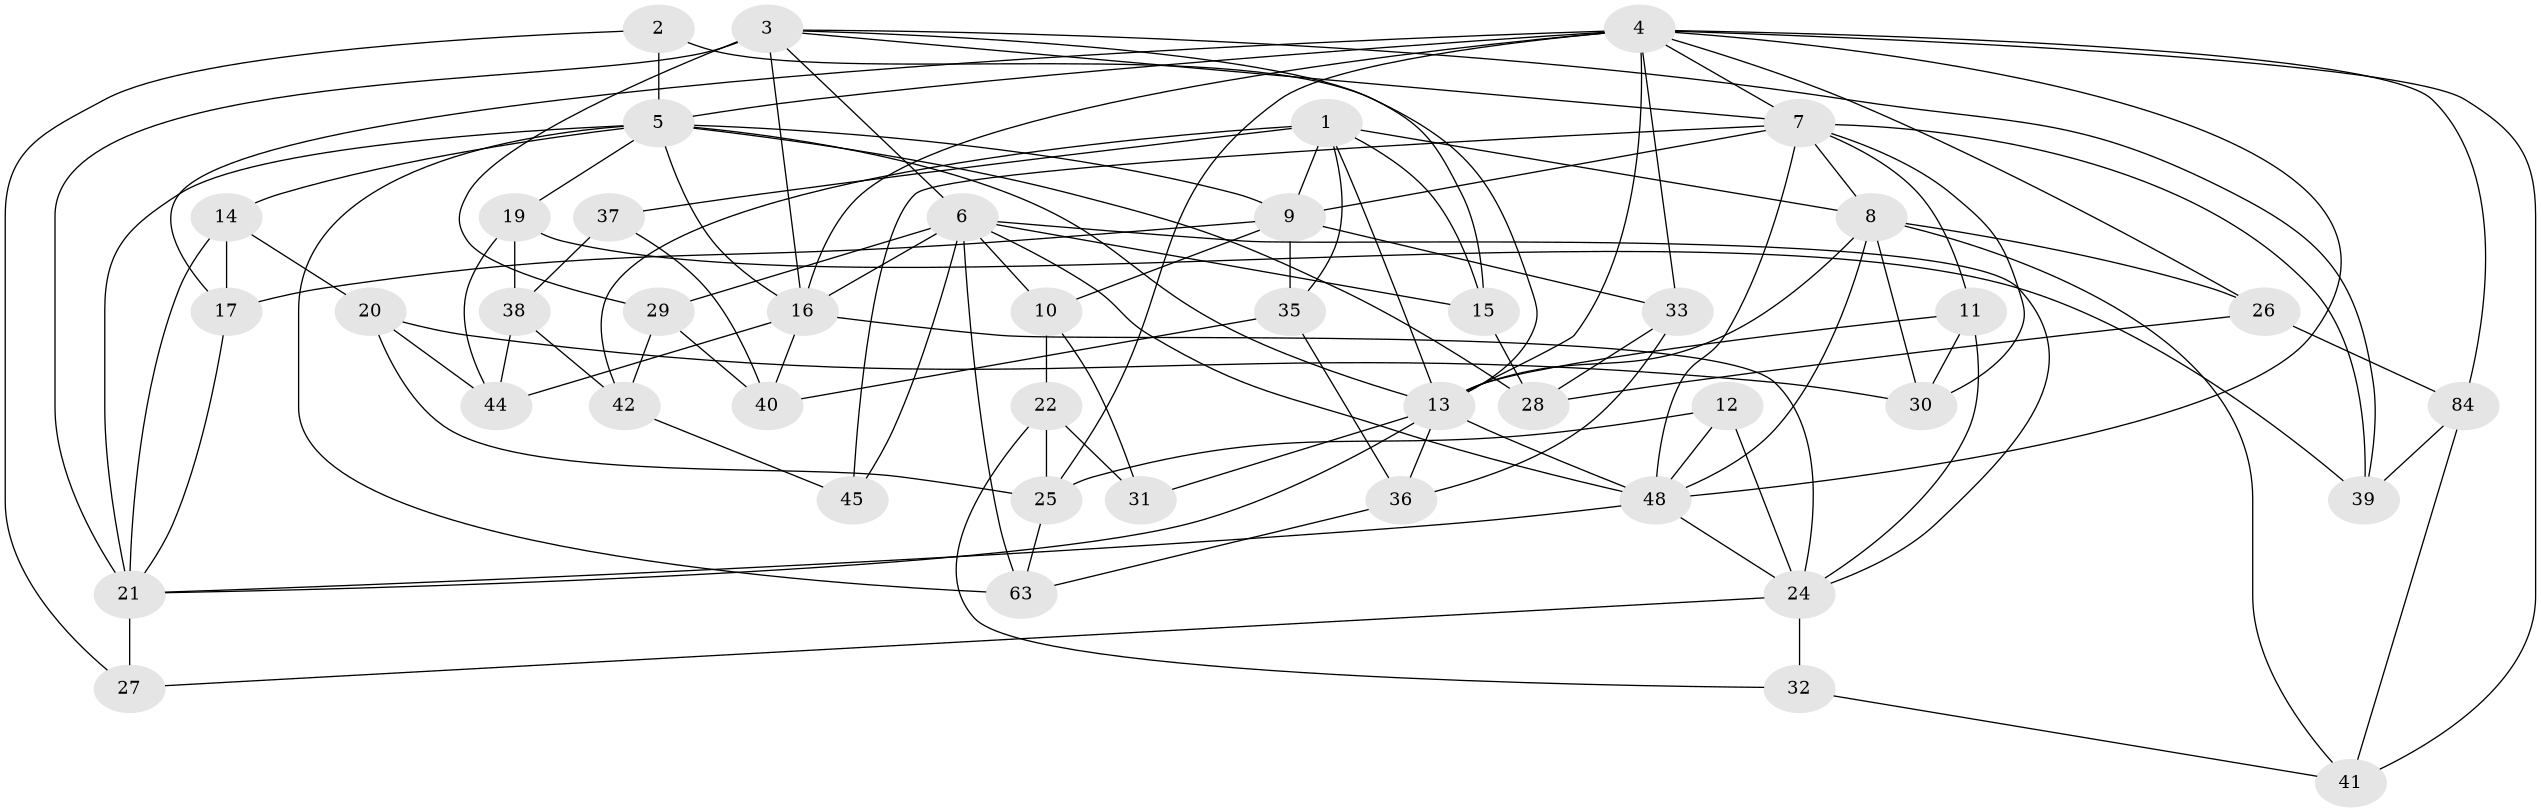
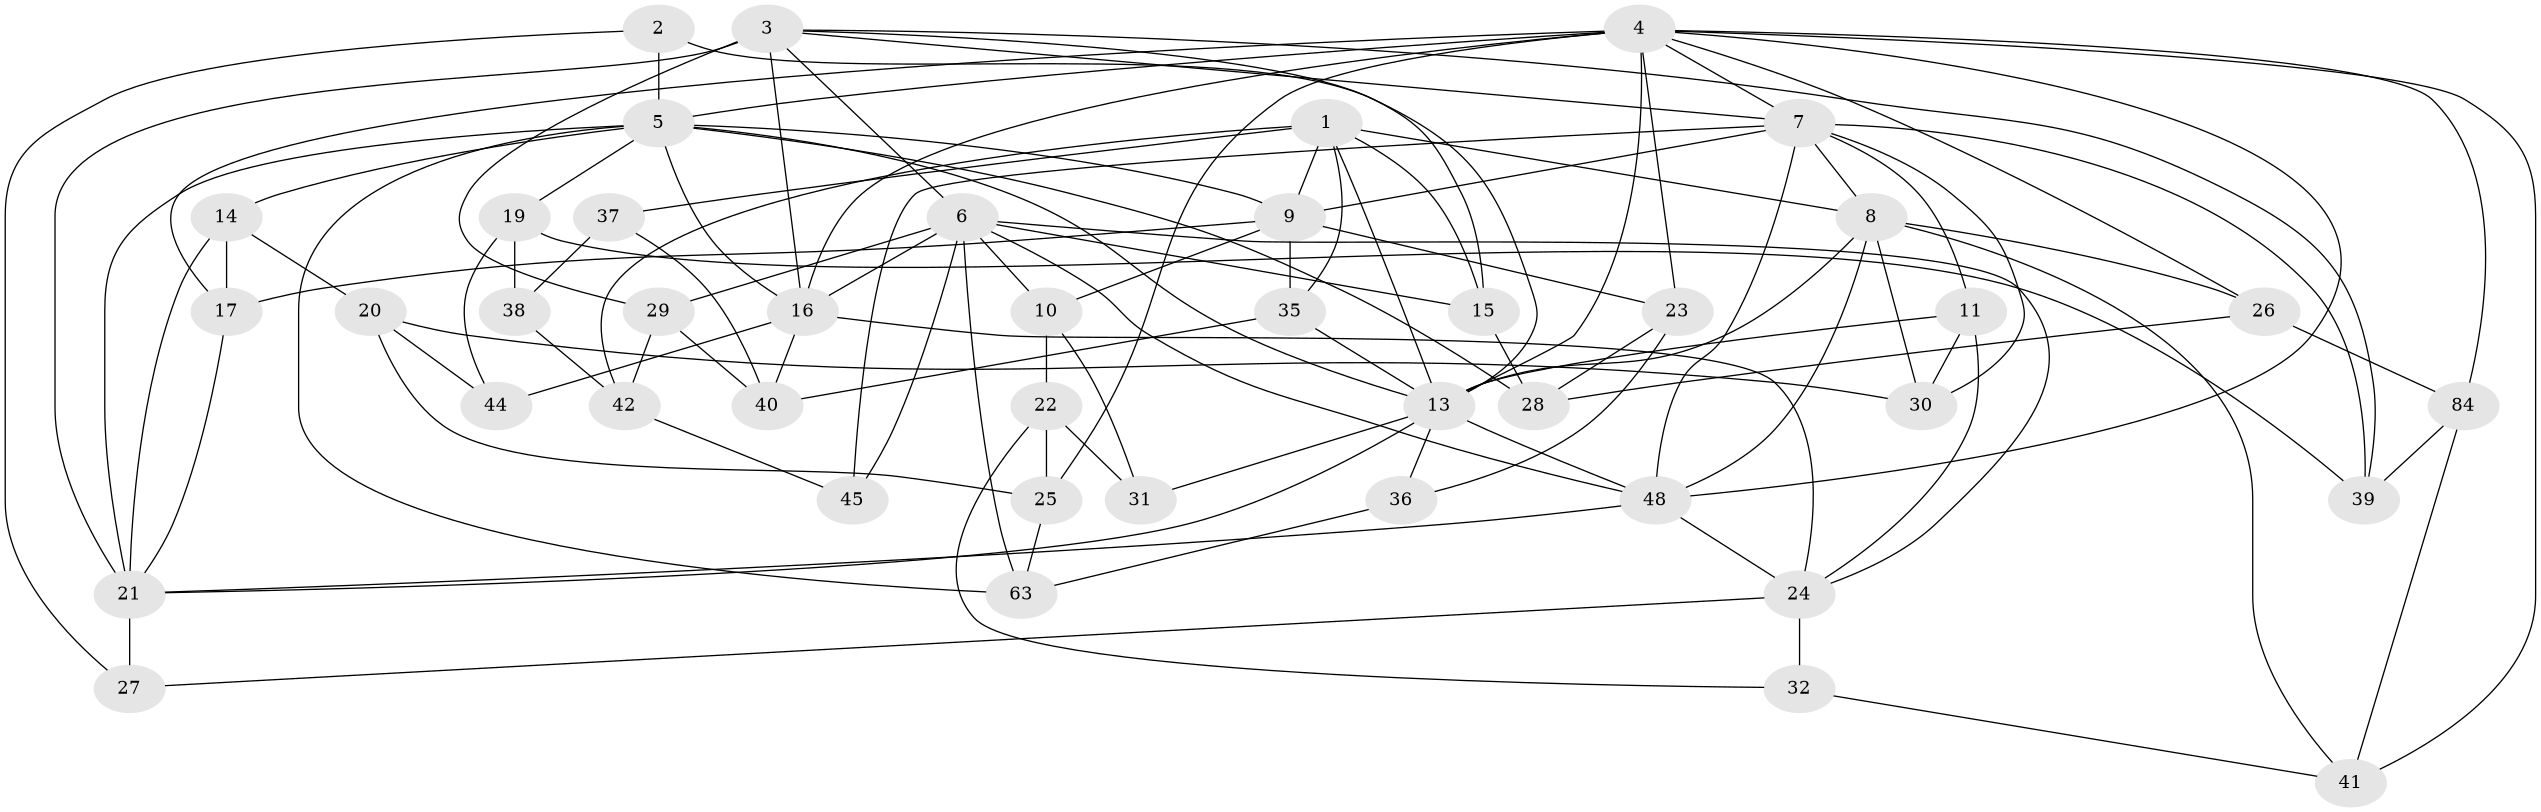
node "33": label "33" -> "23"
edge "38" -- "44": removed
edge "35" -- "36": now "35" -- "13"
node "12": removed
